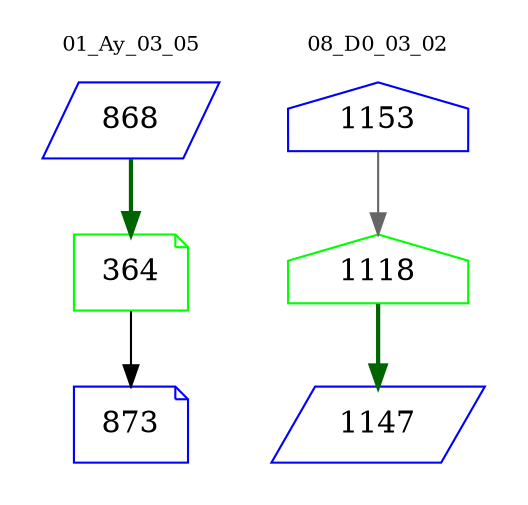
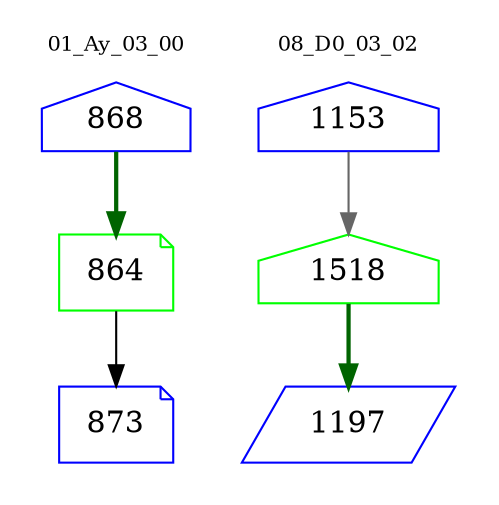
cluster "01_Ay_03_05": label "01_Ay_03_05" -> "01_Ay_03_00"
node "868": shape parallelogram -> house
node "364": label "364" -> "864"
node "1118": label "1118" -> "1518"
node "1147": label "1147" -> "1197"
